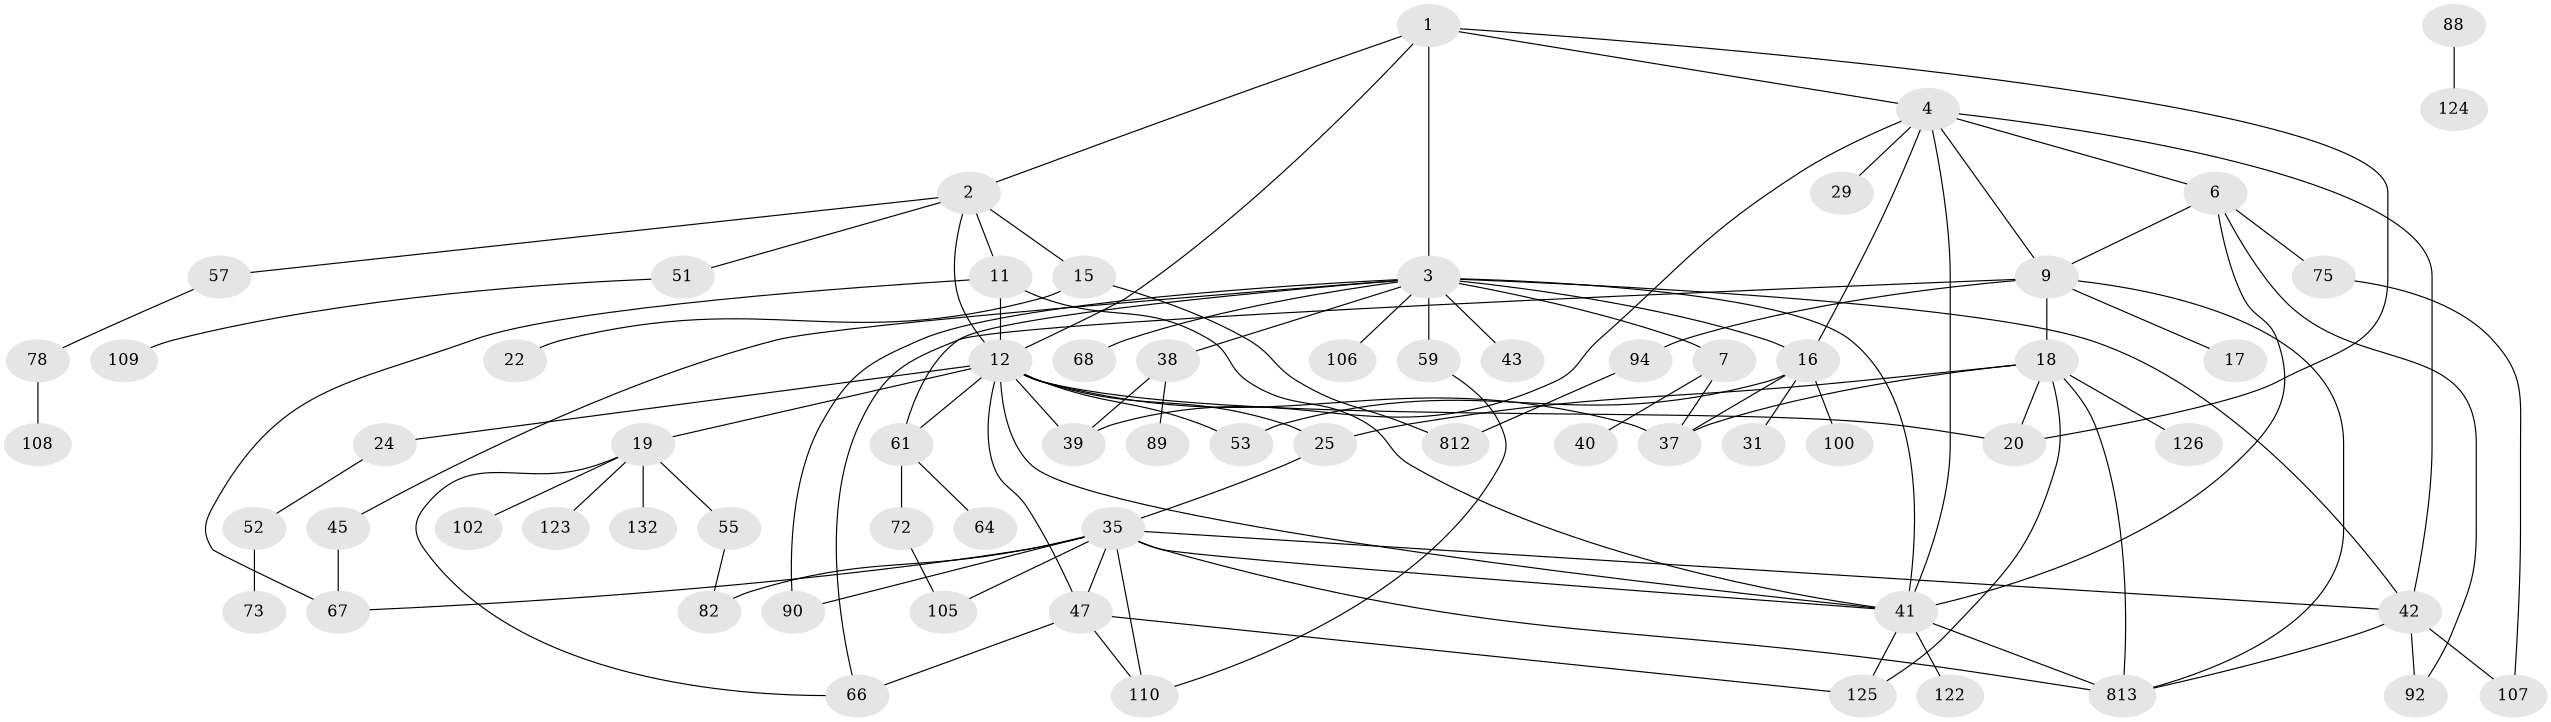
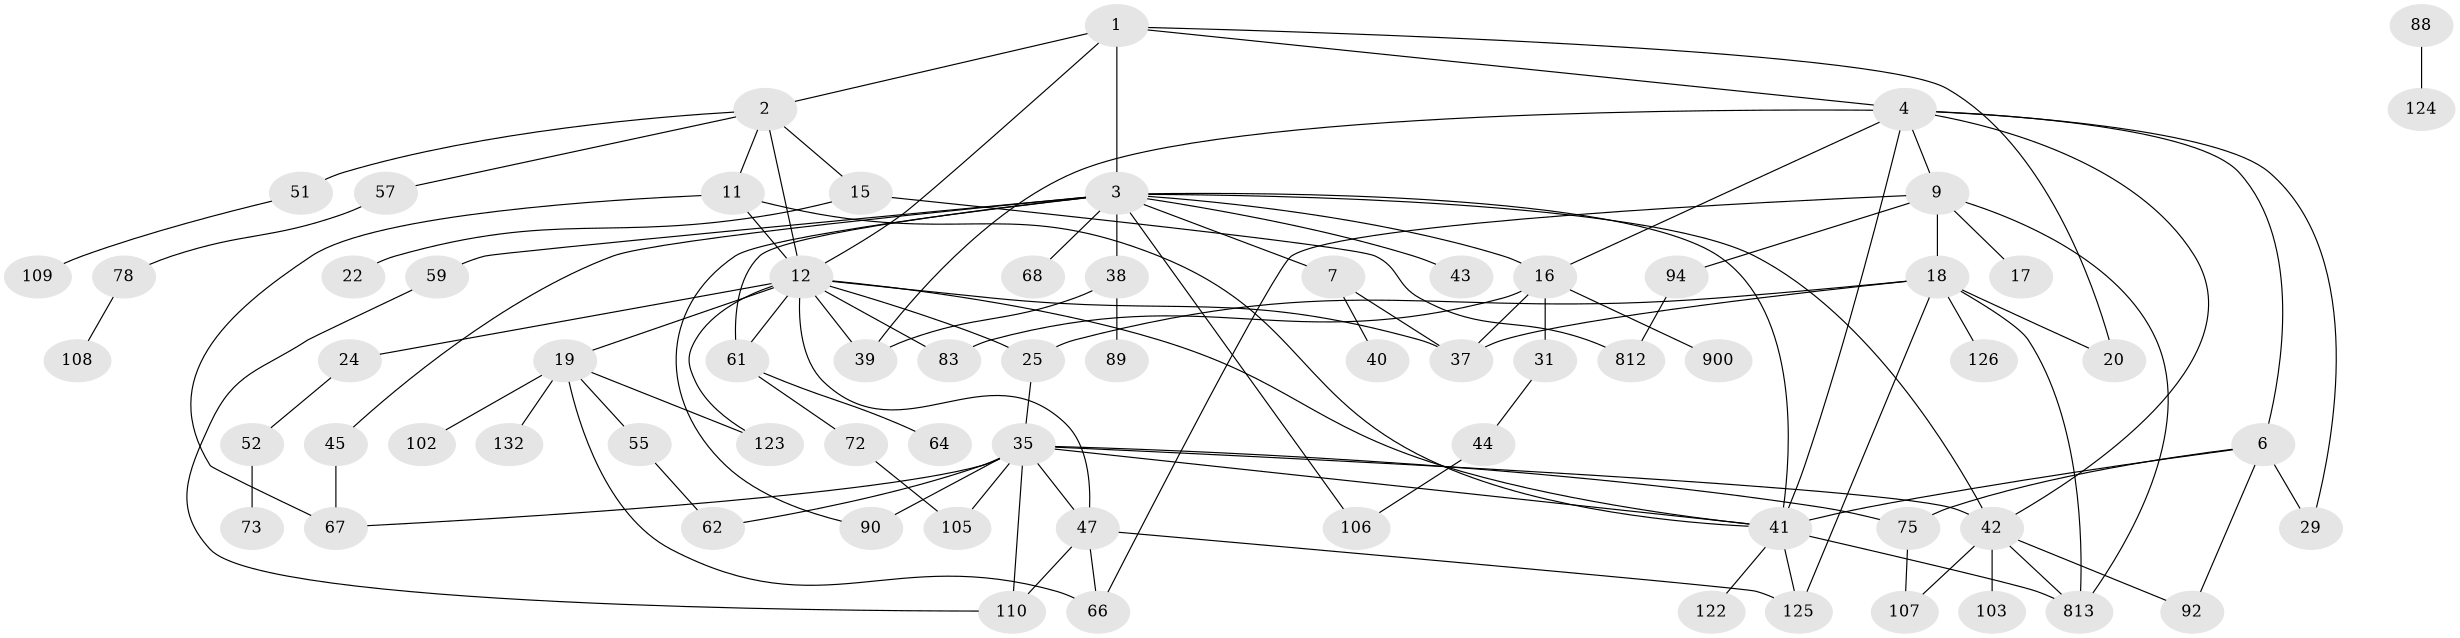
edge "6" -- "9": now "6" -- "29"
edge "12" -- "20": now "12" -- "123"
node "53": label "53" -> "83"
node "44": added
node "100": label "100" -> "900"
node "82": label "82" -> "62"
node "103": added
edge "35" -- "813": now "35" -- "75"
